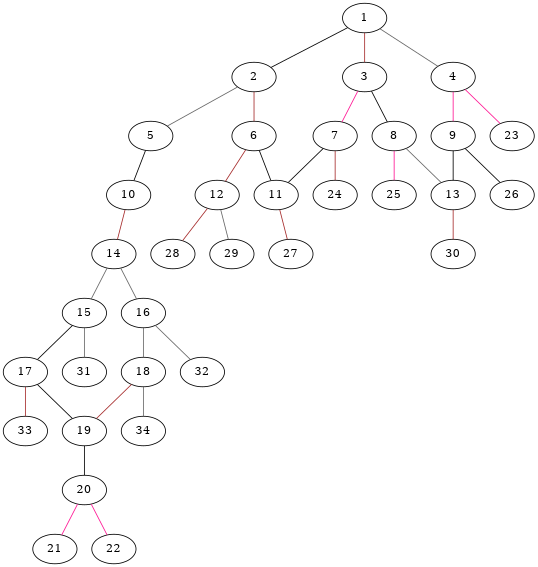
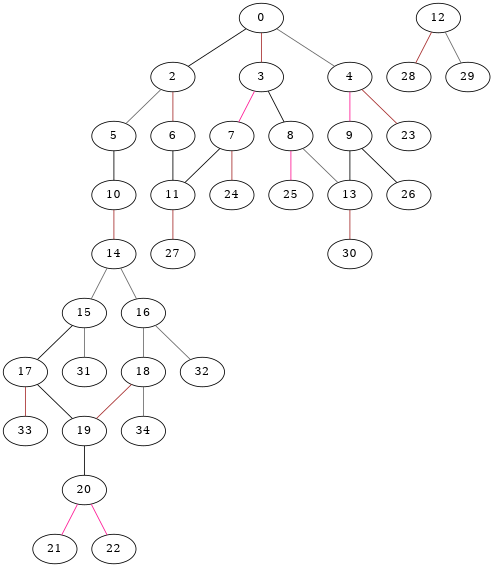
node "1": label "1" -> "0"
edge "4" -- "23": color deeppink -> brown
edge "6" -- "12": removed
